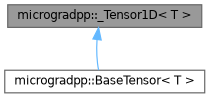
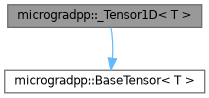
edge "microgradpp::BaseTensor< T >" -> "microgradpp::_Tensor1D< T >": reversed
